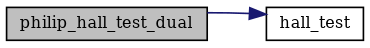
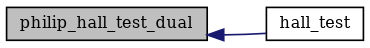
edge "philip_hall_test_dual" -> "hall_test": reversed
